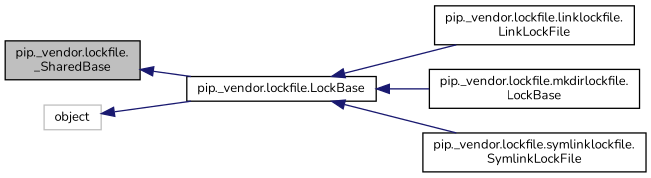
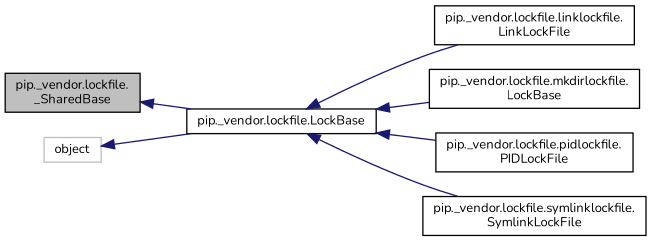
node "pip._vendor.lockfile.pidlockfile. PIDLockFile": added
